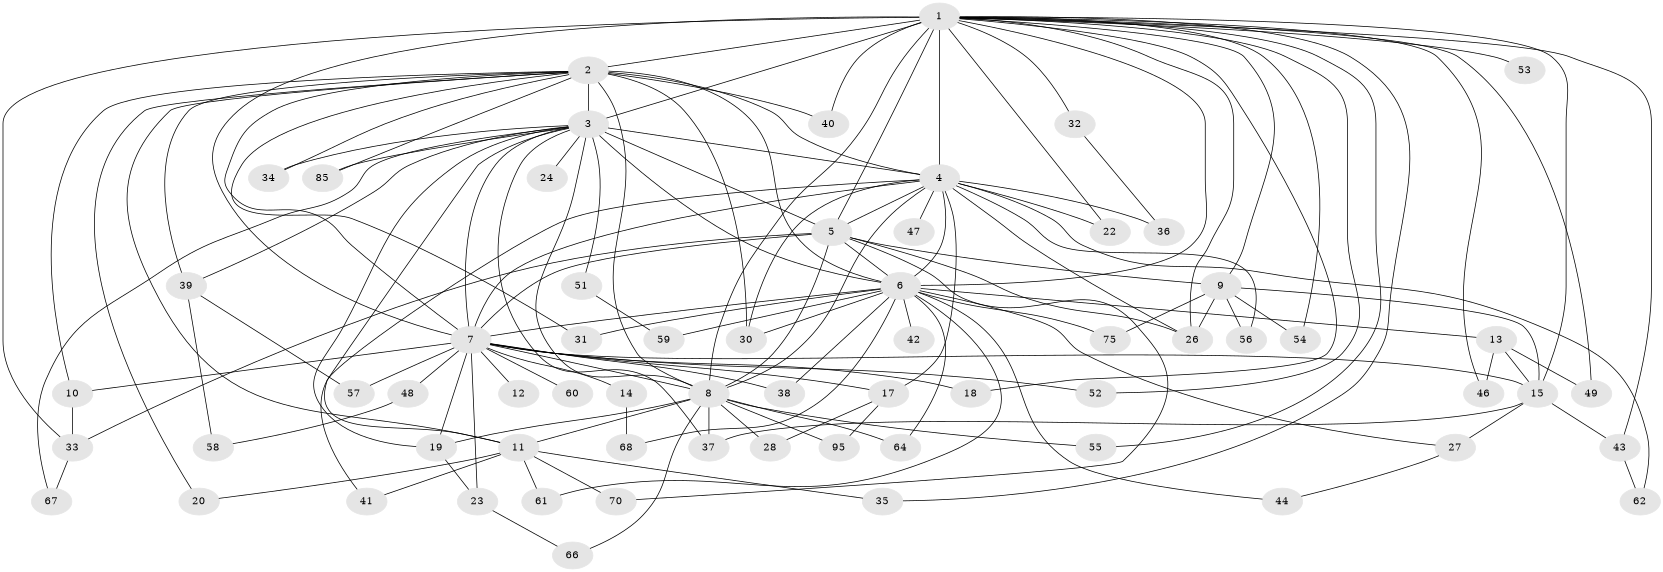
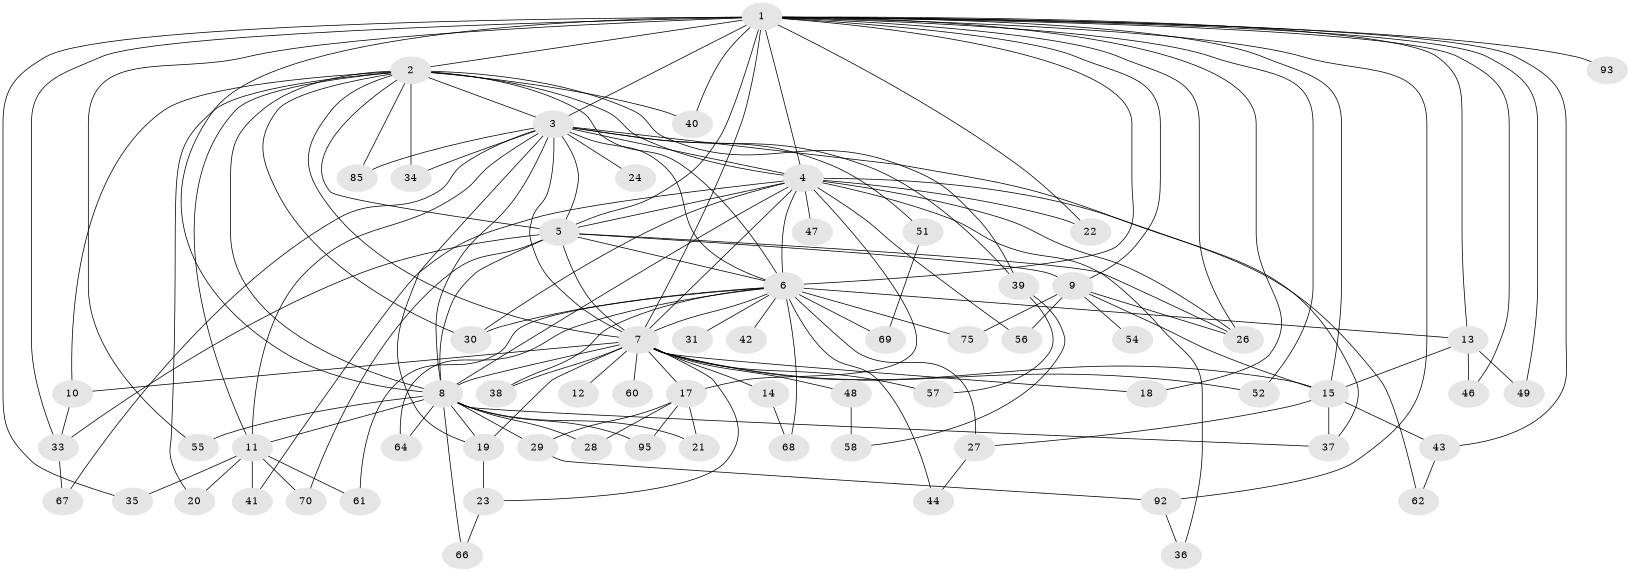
edge "1" -- "54": now "1" -- "13"
node "53": label "53" -> "93"
node "32": label "32" -> "92"
edge "2" -- "31": now "2" -- "5"
node "59": label "59" -> "69"
node "29": added
node "21": added
